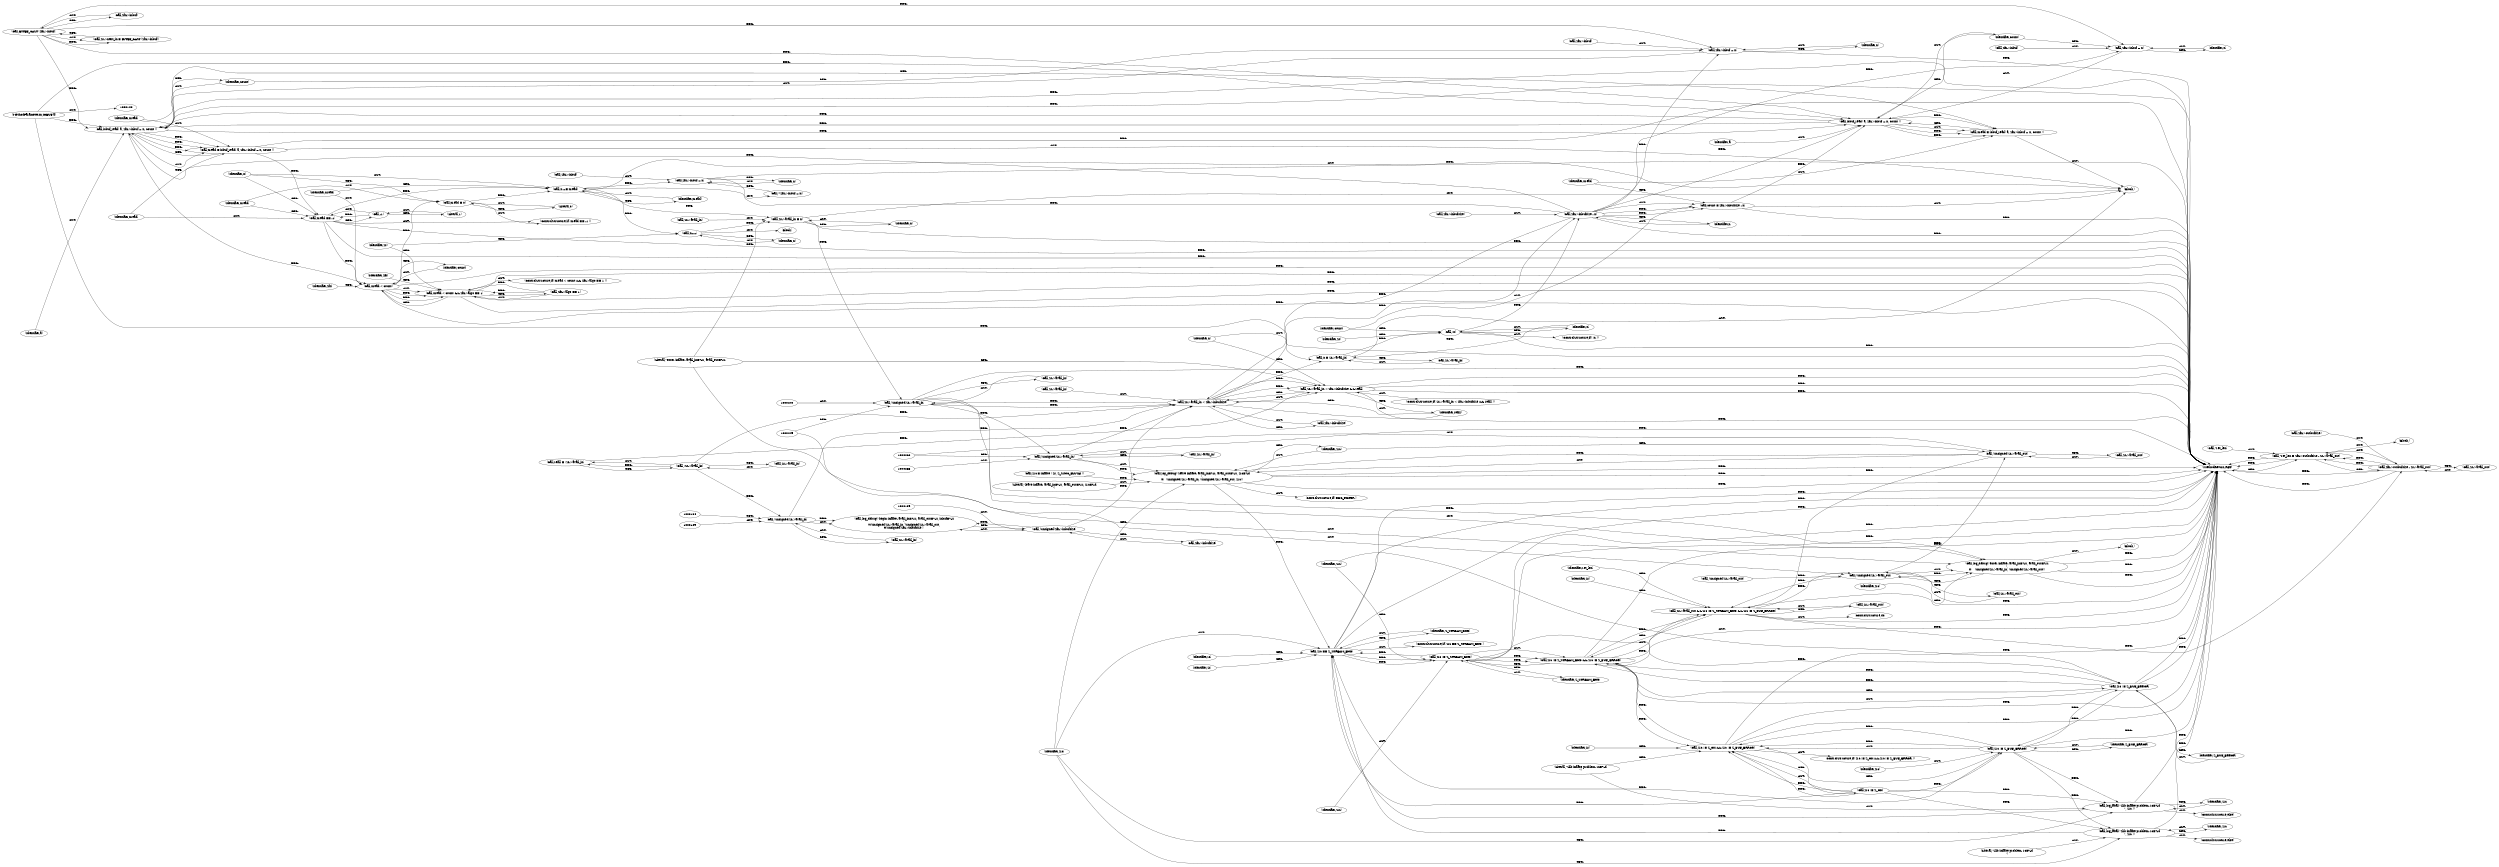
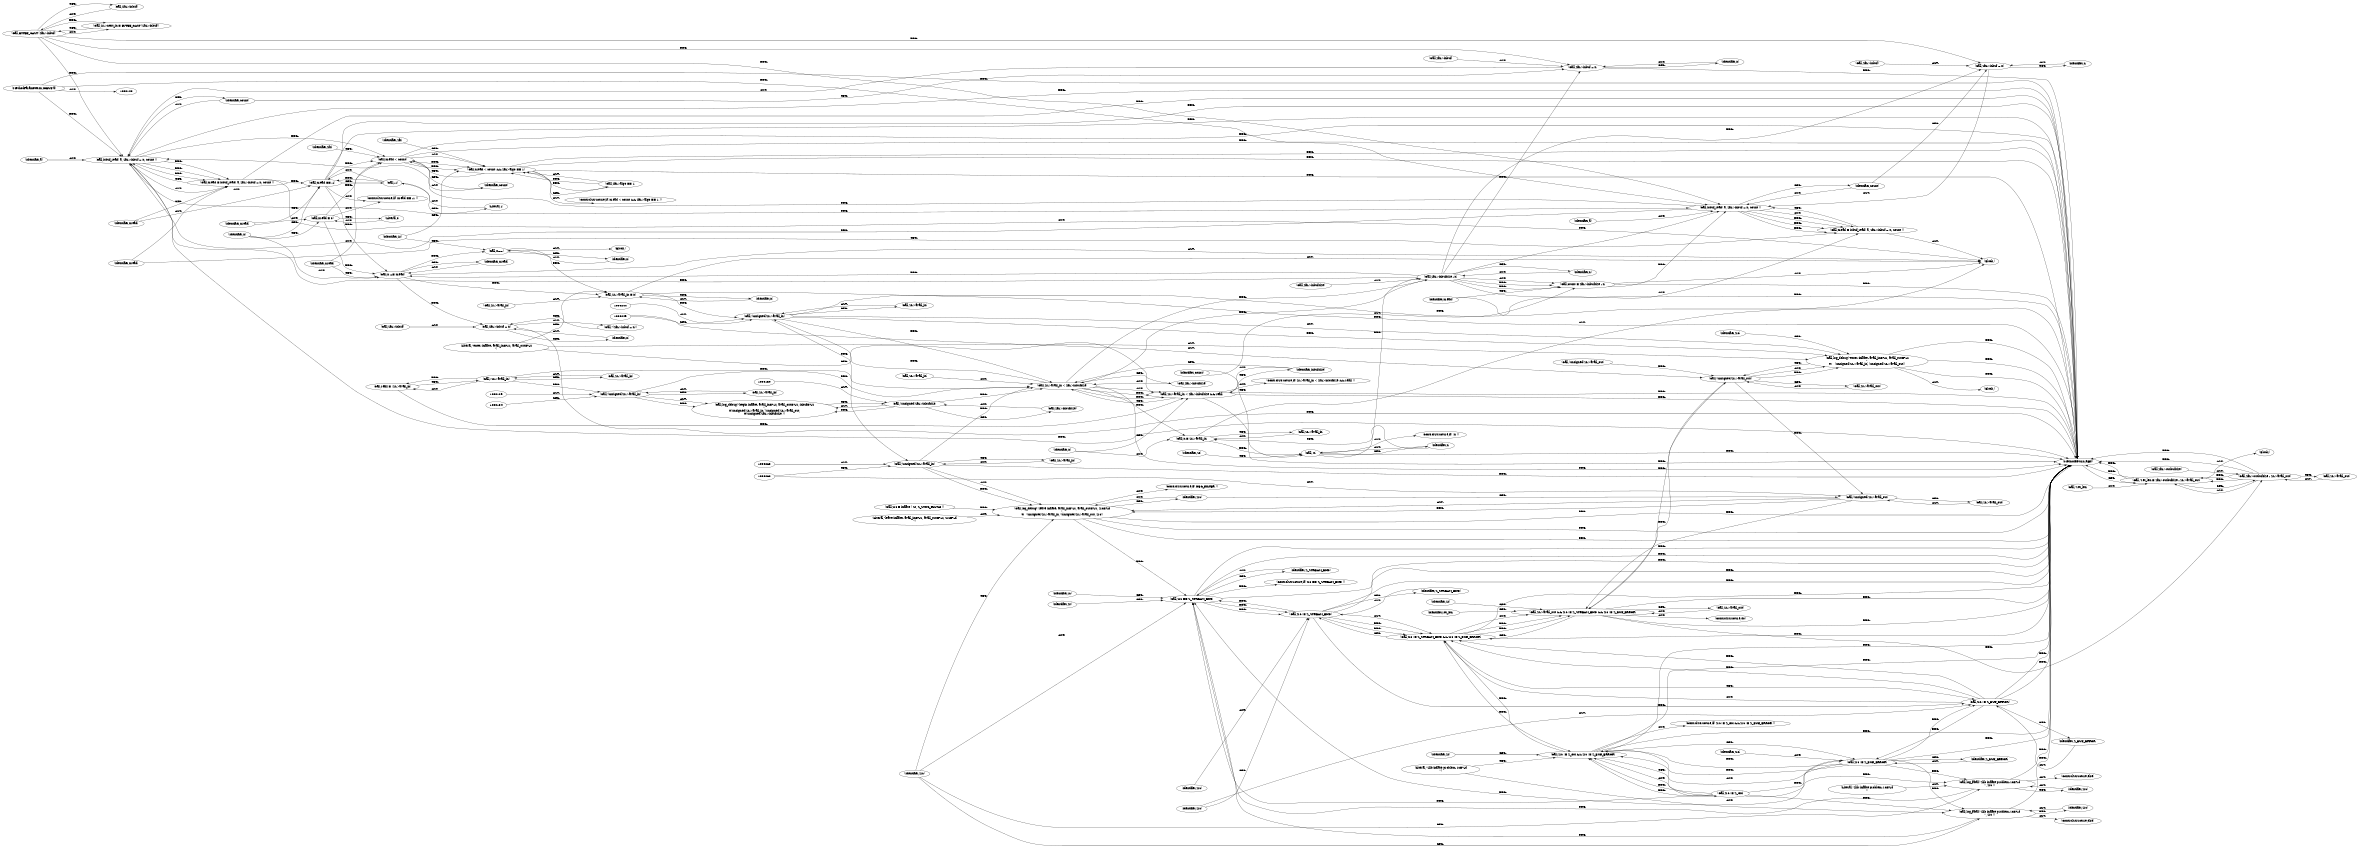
edge "(Call,nread < count)" -> "(Call,nread = 0)": reversed
node "(Identifier,refill)": label "(Identifier,refill)" -> "(Identifier,inbufsize)"
edge "(Call,zrc == Z_STREAM_END)" -> "(ControlStructure,if( zrc == Z_STREAM_END ))": label "AST: " -> "DDG: "
